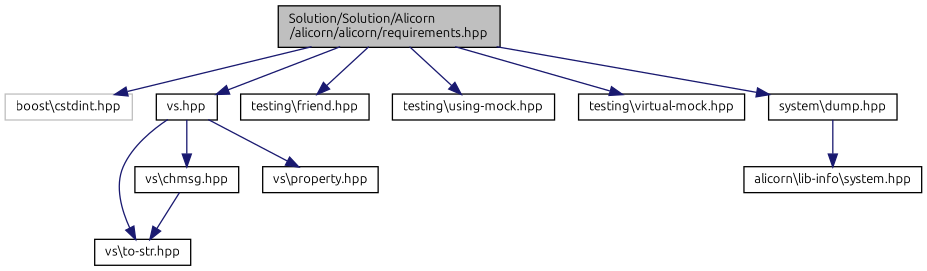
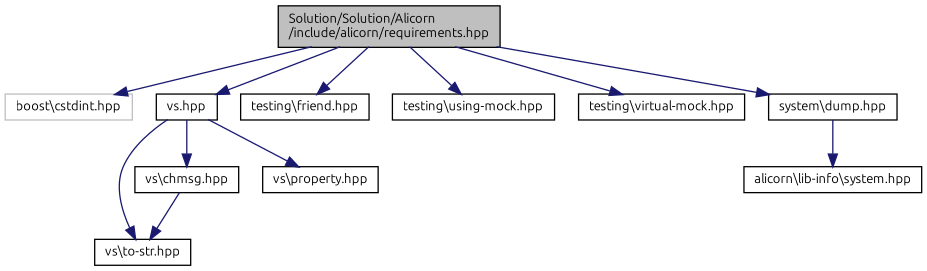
node "Solution/Solution/Alicorn /alicorn/alicorn/requirements.hpp": label "Solution/Solution/Alicorn /alicorn/alicorn/requirements.hpp" -> "Solution/Solution/Alicorn /include/alicorn/requirements.hpp"
